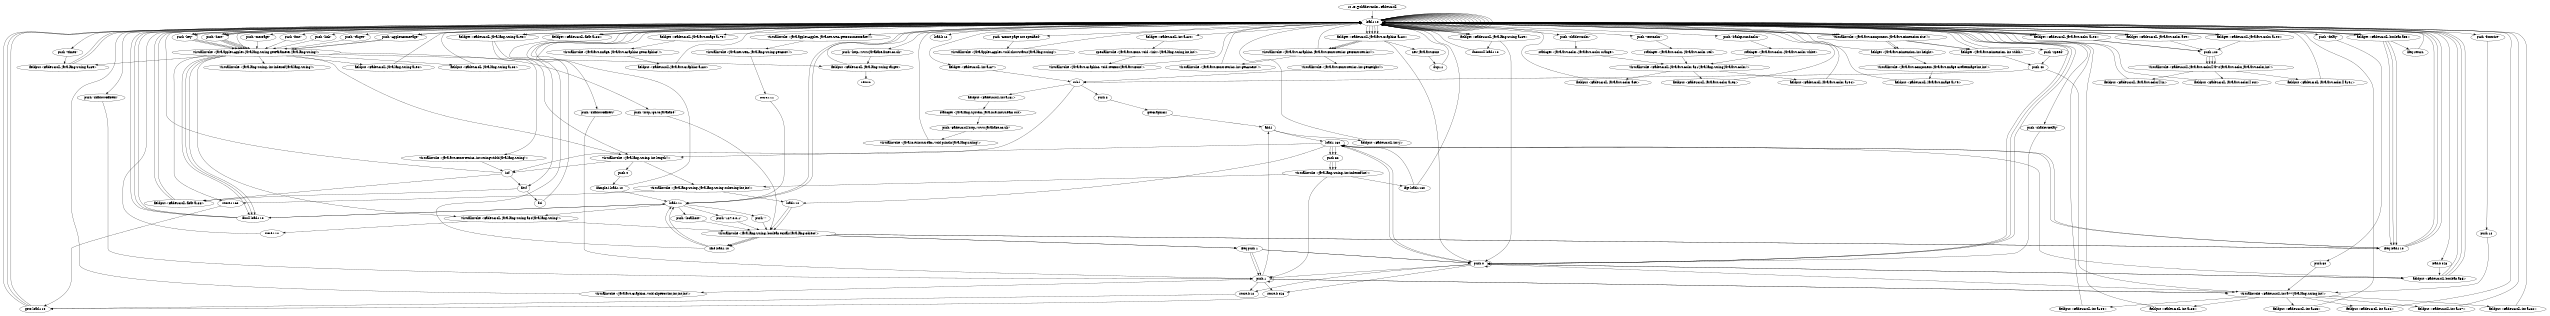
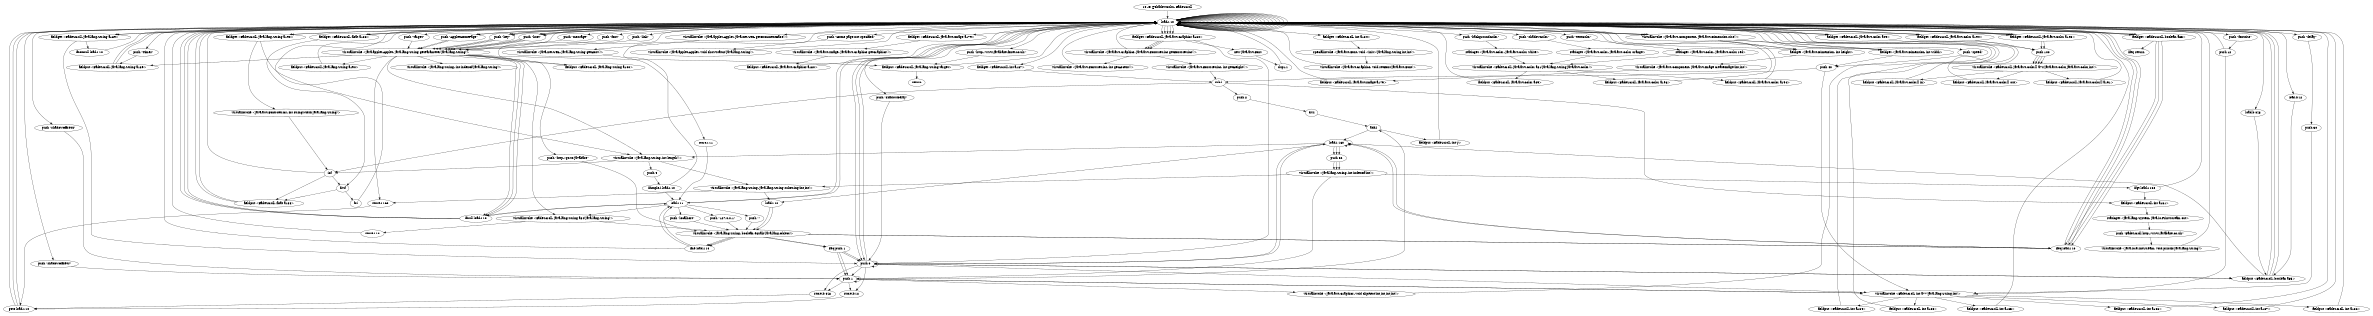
edge "ifeq return" -> "load.r r0": now "push 12" -> "load.r r0"
node "getGraphics.i": label "getGraphics.i" -> "div.i"
edge "ifgt load.r r60" -> "load.r r60": now "ifgt load.r r60" -> "fieldput <FadeScroll: int a181>"
edge "load.b r2" -> "fieldput <FadeScroll: boolean a35>": added
